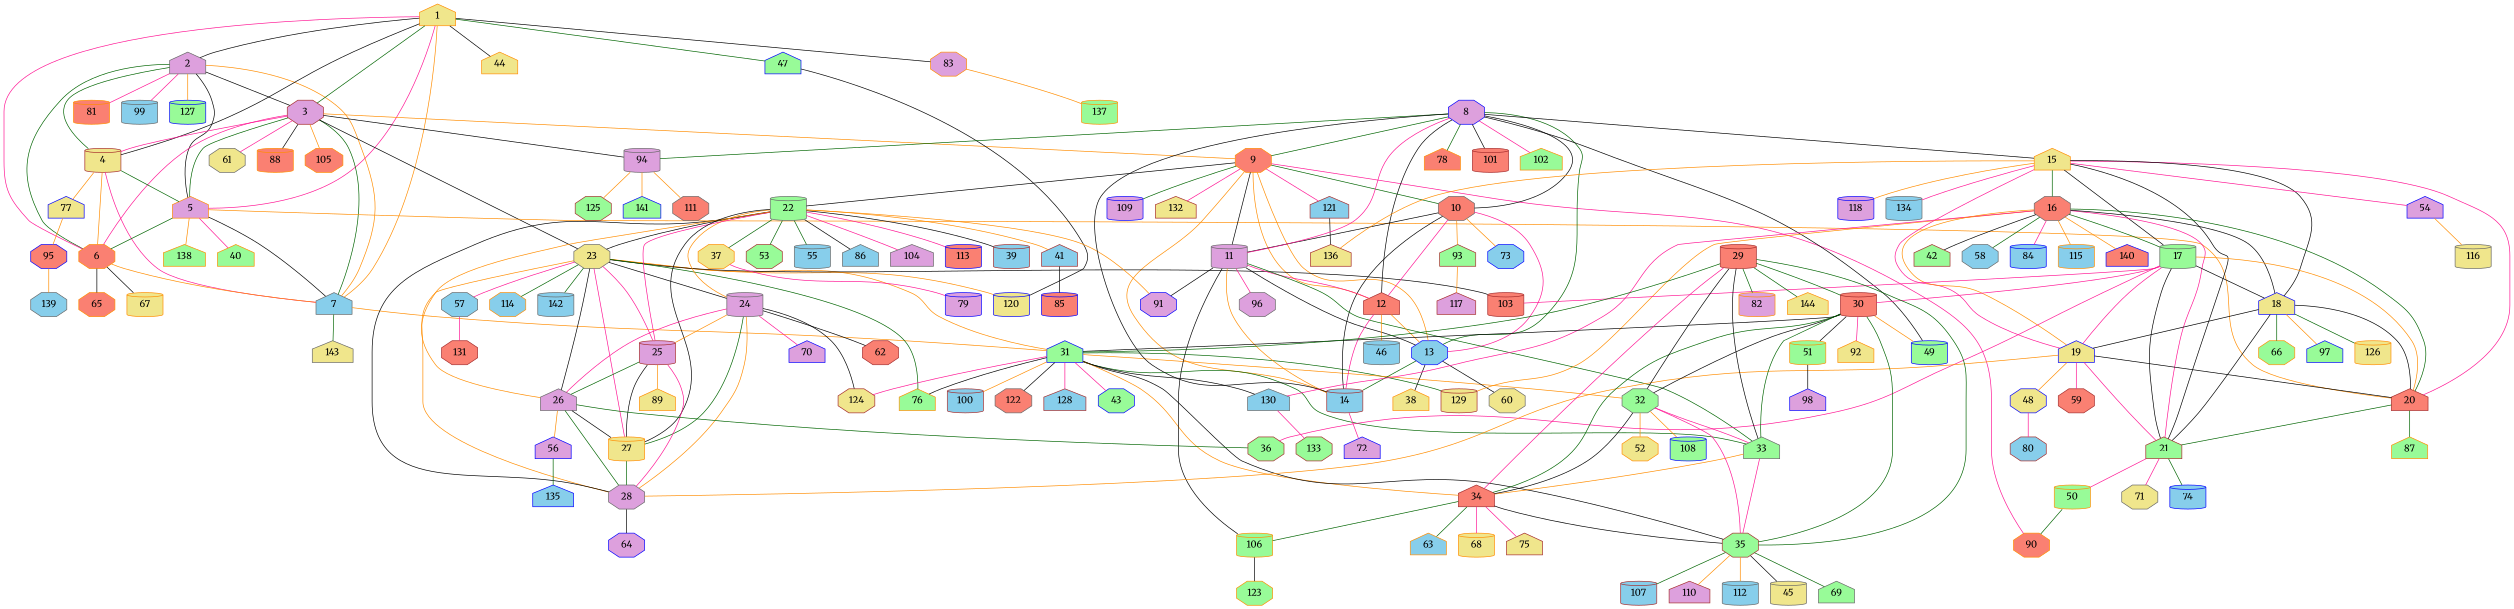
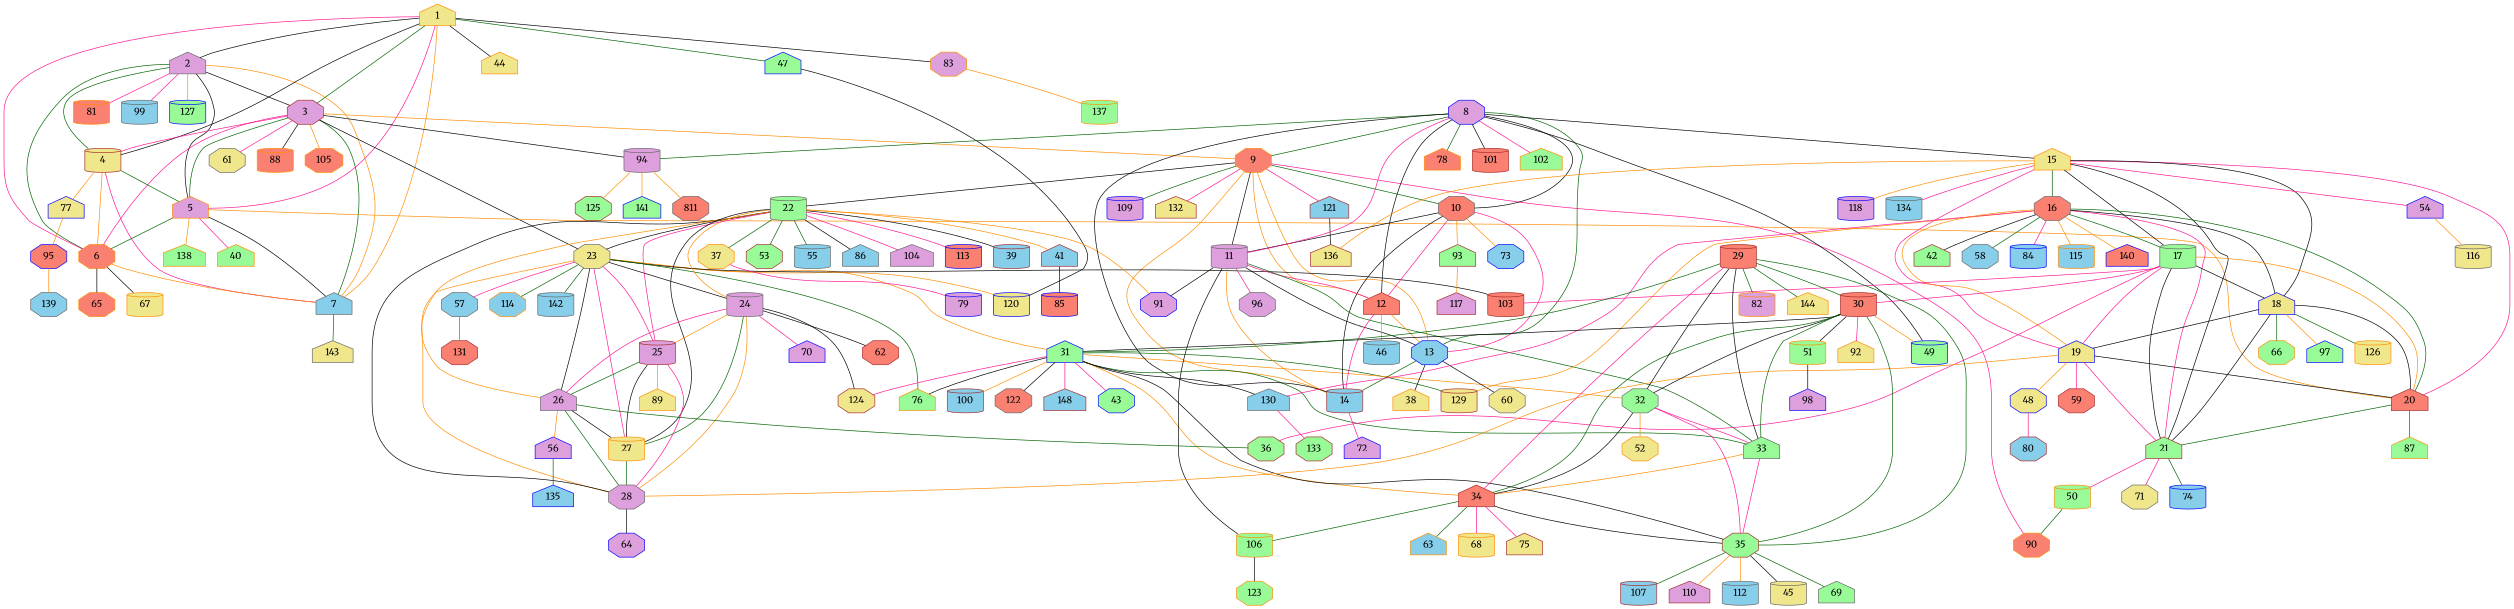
node "111": label "111" -> "811"
edge "7" -- "31": removed
node "128": label "128" -> "148"
node "108": removed
